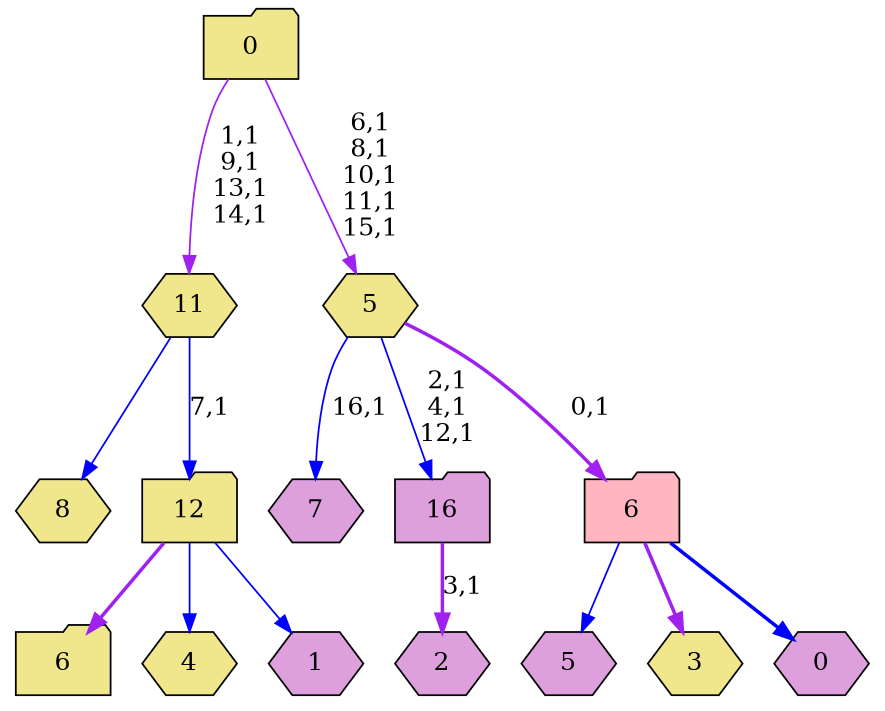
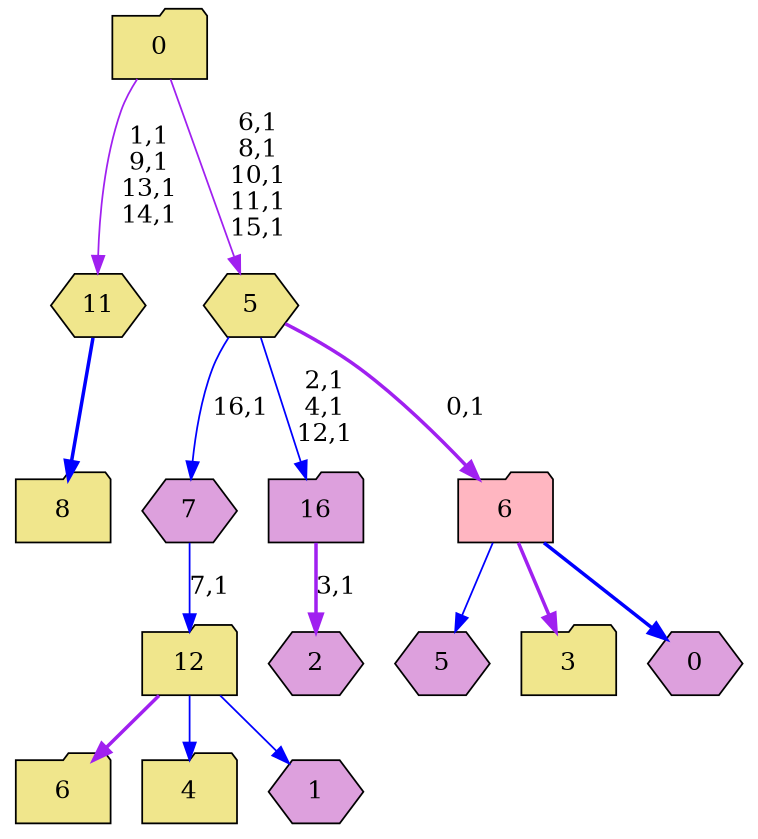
edge "11" -> "12": now "7" -> "12"
edge "11" -> "8": style solid -> bold
node "8": shape hexagon -> folder
node "4": shape hexagon -> folder
node "3": shape hexagon -> folder
